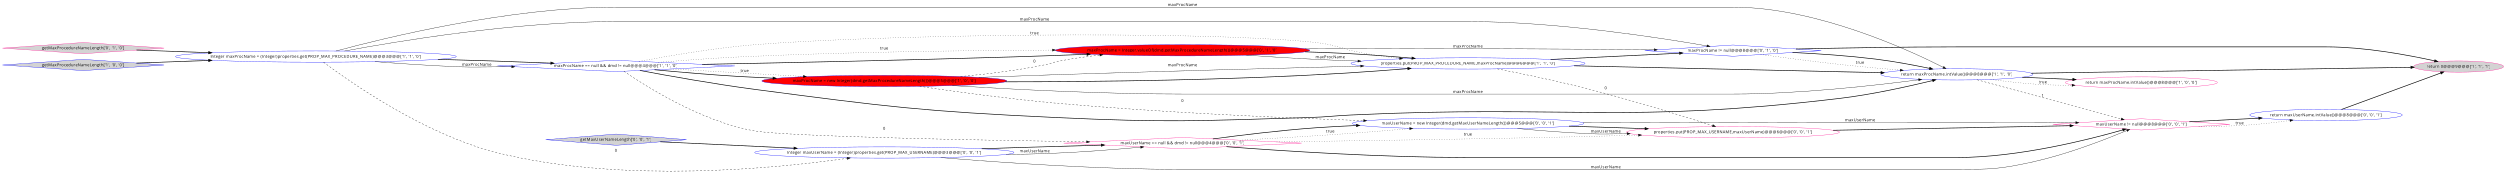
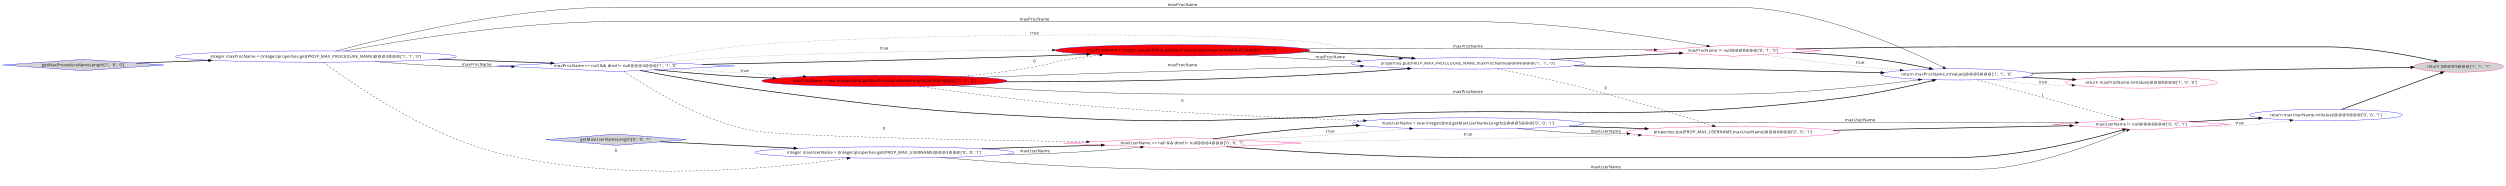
node "getMaxProcedureNameLength['0', '1', '0']": removed
node "maxProcName != null@@@8@@@['0', '1', '0']": color blue -> deeppink
